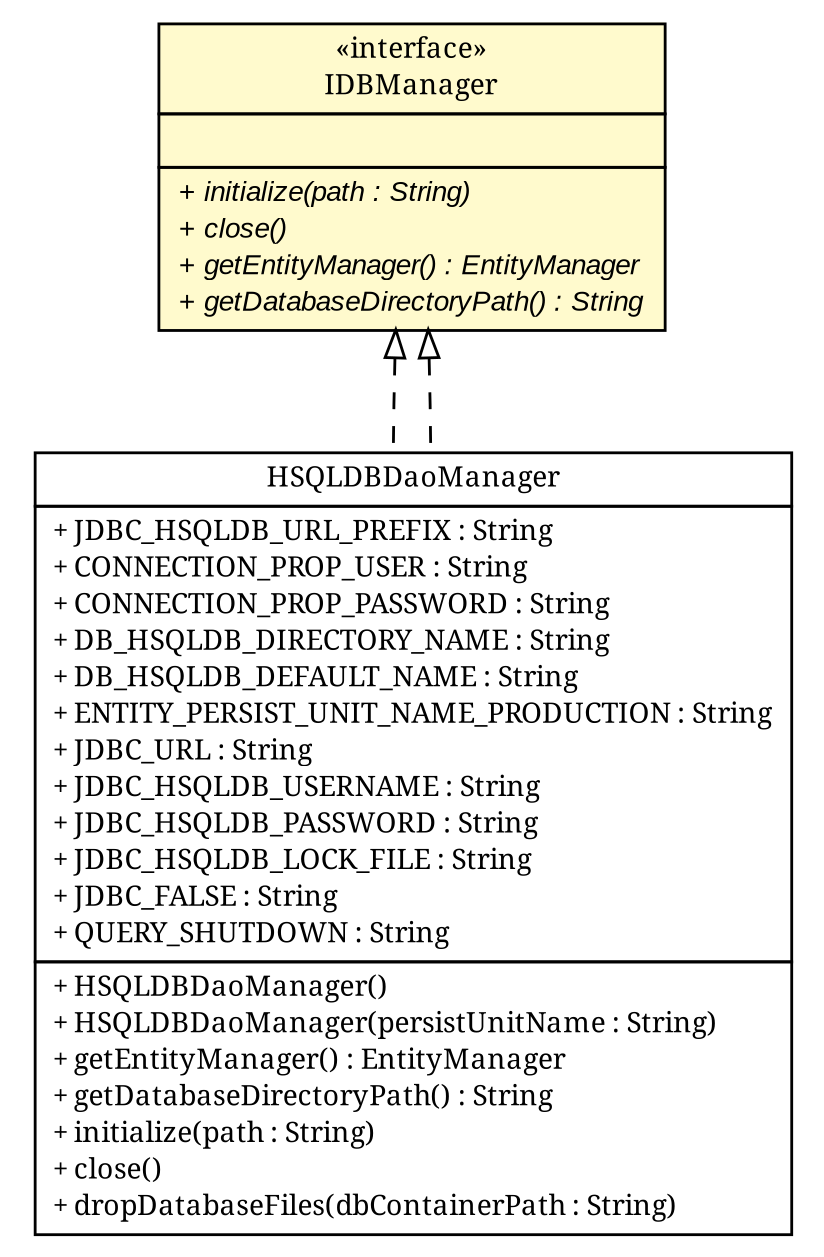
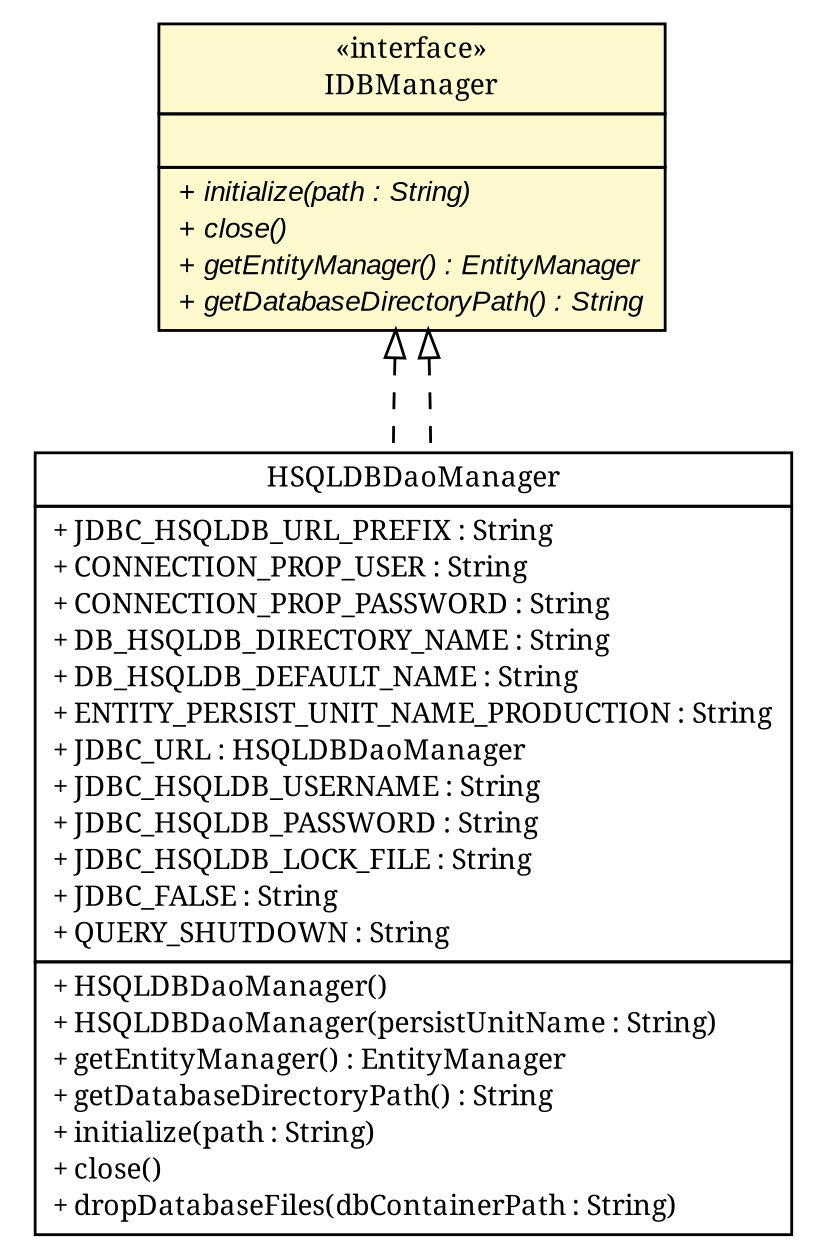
node "HSQLDBDaoManager": text "+ JDBC_URL : String" -> "+ JDBC_URL : HSQLDBDaoManager"
